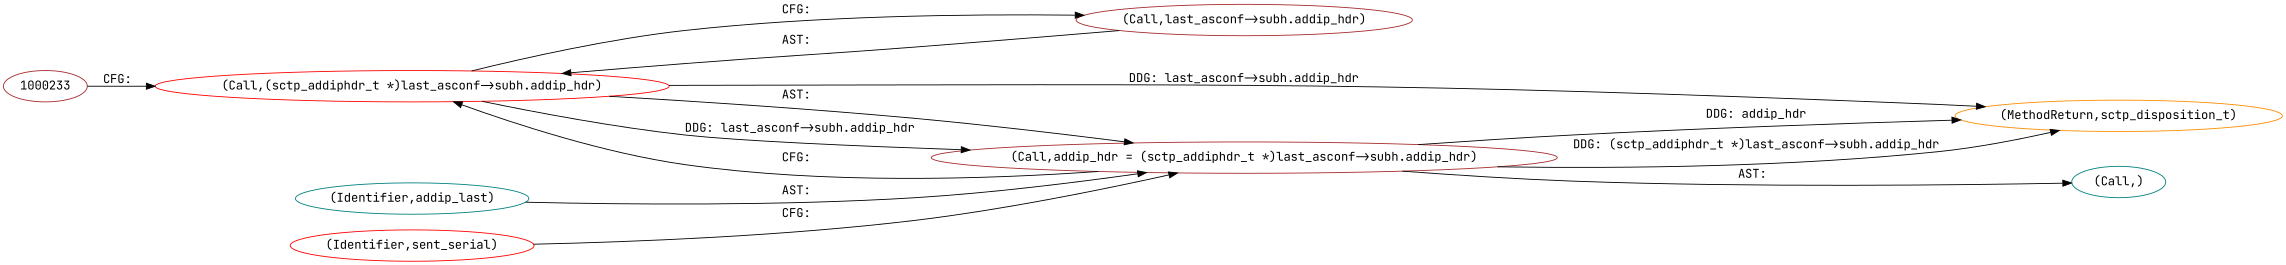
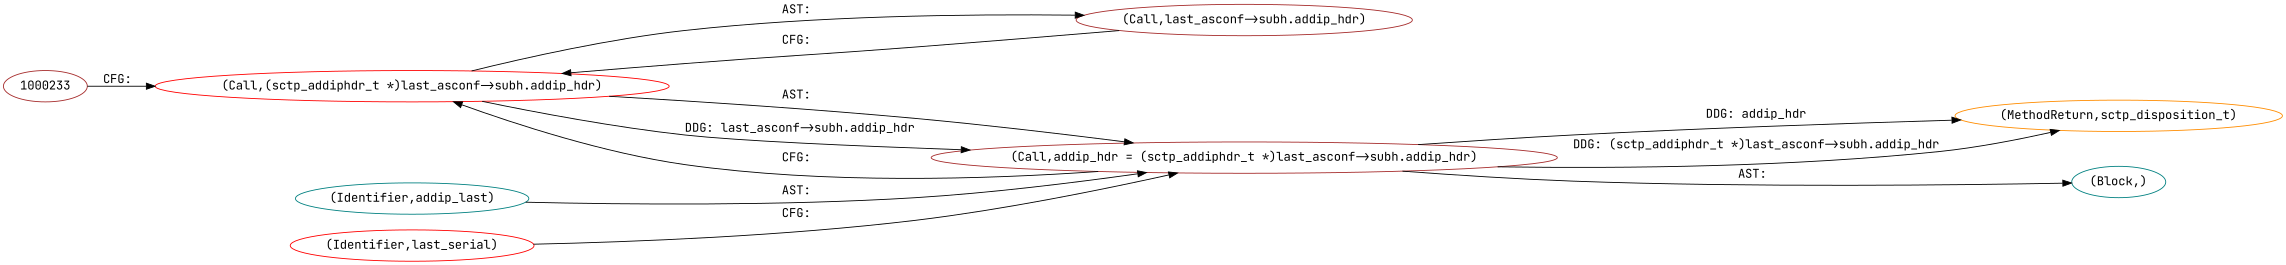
edge "(Call,(sctp_addiphdr_t *)last_asconf->subh.addip_hdr)" -> "(Call,last_asconf->subh.addip_hdr)": label "CFG: " -> "AST: "
edge "(Call,last_asconf->subh.addip_hdr)" -> "(Call,(sctp_addiphdr_t *)last_asconf->subh.addip_hdr)": label "AST: " -> "CFG: "
edge "(Call,(sctp_addiphdr_t *)last_asconf->subh.addip_hdr)" -> "(MethodReturn,sctp_disposition_t)": removed, label "DDG: last_asconf->subh.addip_hdr"
node "(Call,)": label "(Call,)" -> "(Block,)"
node "(Identifier,sent_serial)": label "(Identifier,sent_serial)" -> "(Identifier,last_serial)"
